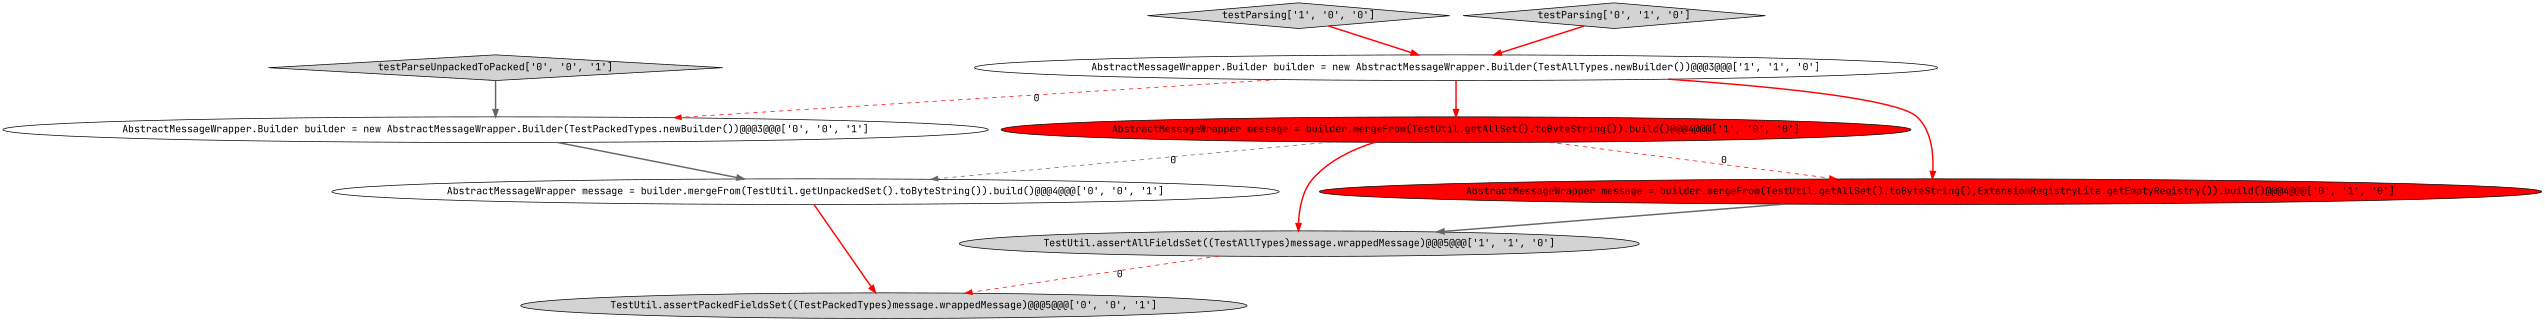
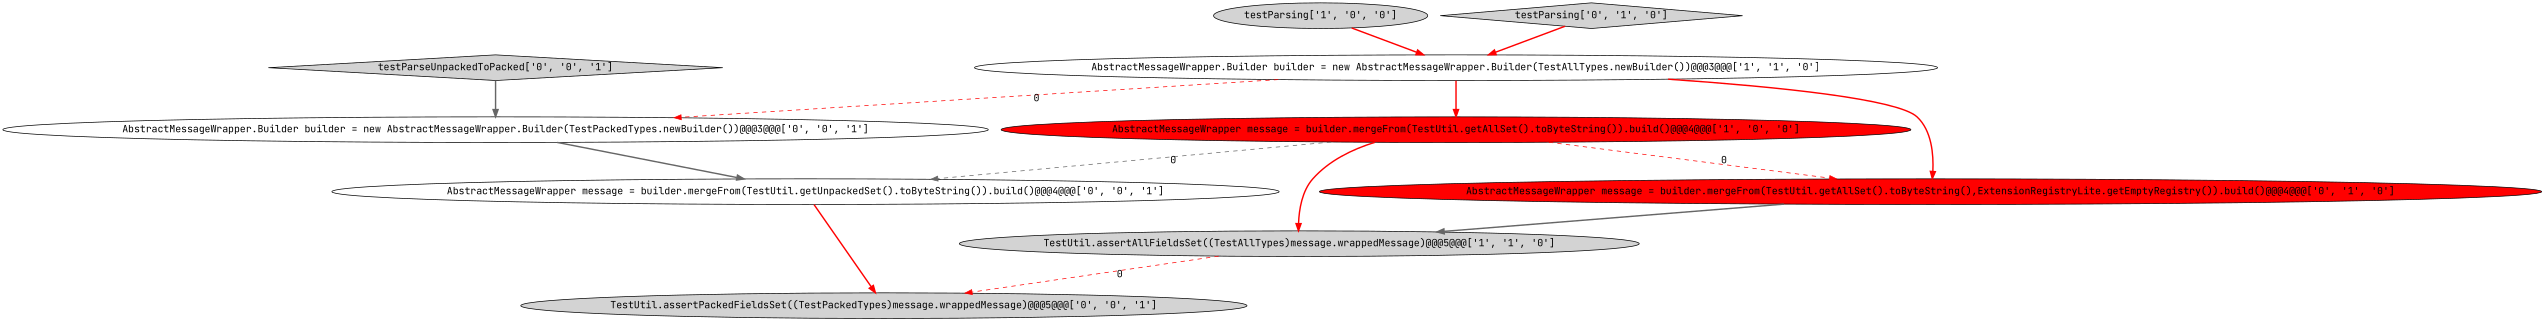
node "testParsing['1', '0', '0']": shape diamond -> ellipse
